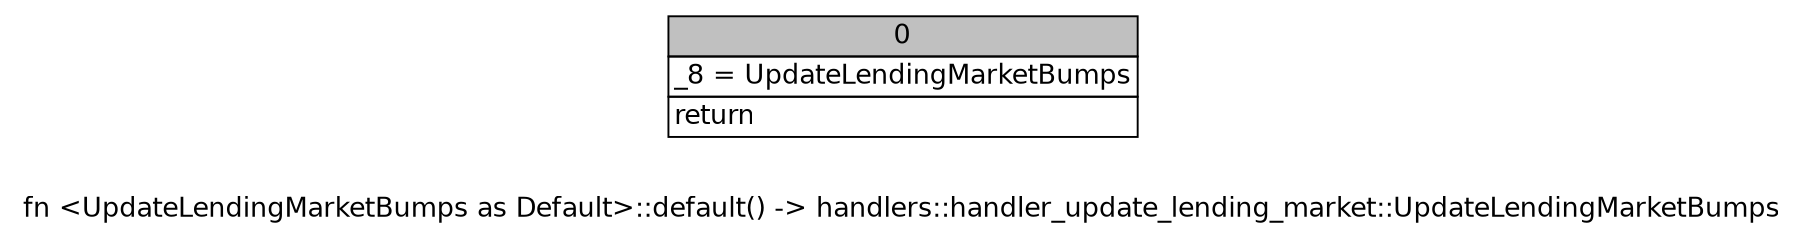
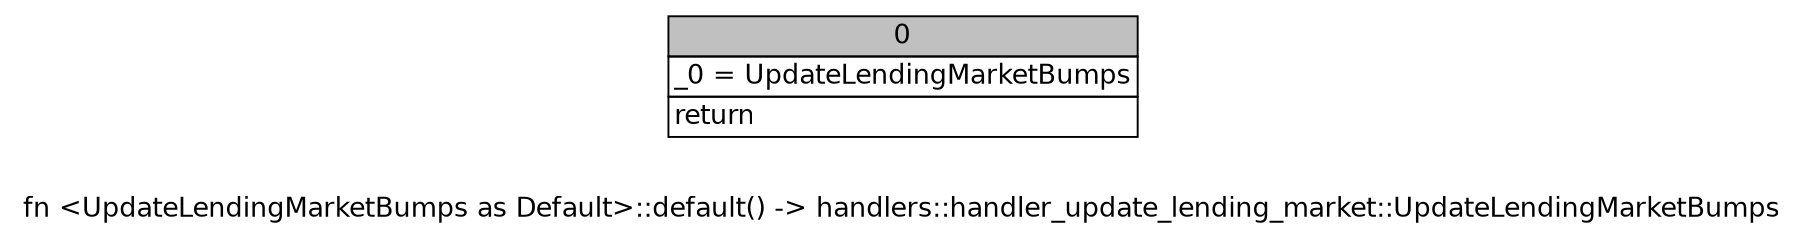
node "0": text "_8 = UpdateLendingMarketBumps" -> "_0 = UpdateLendingMarketBumps"
